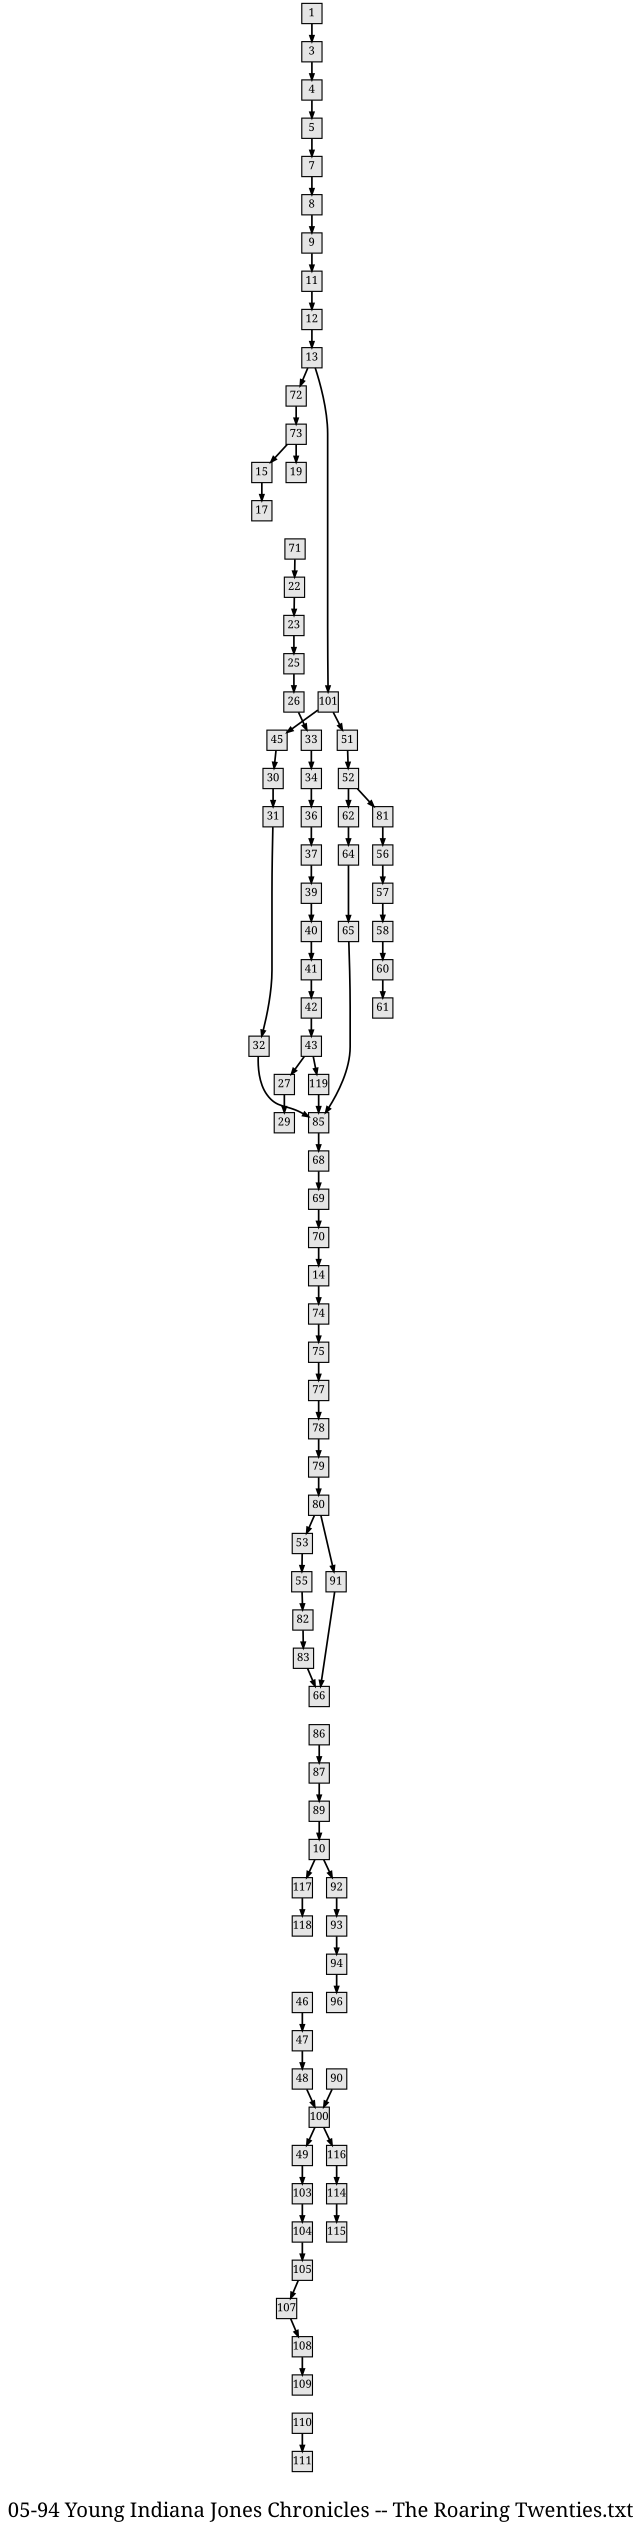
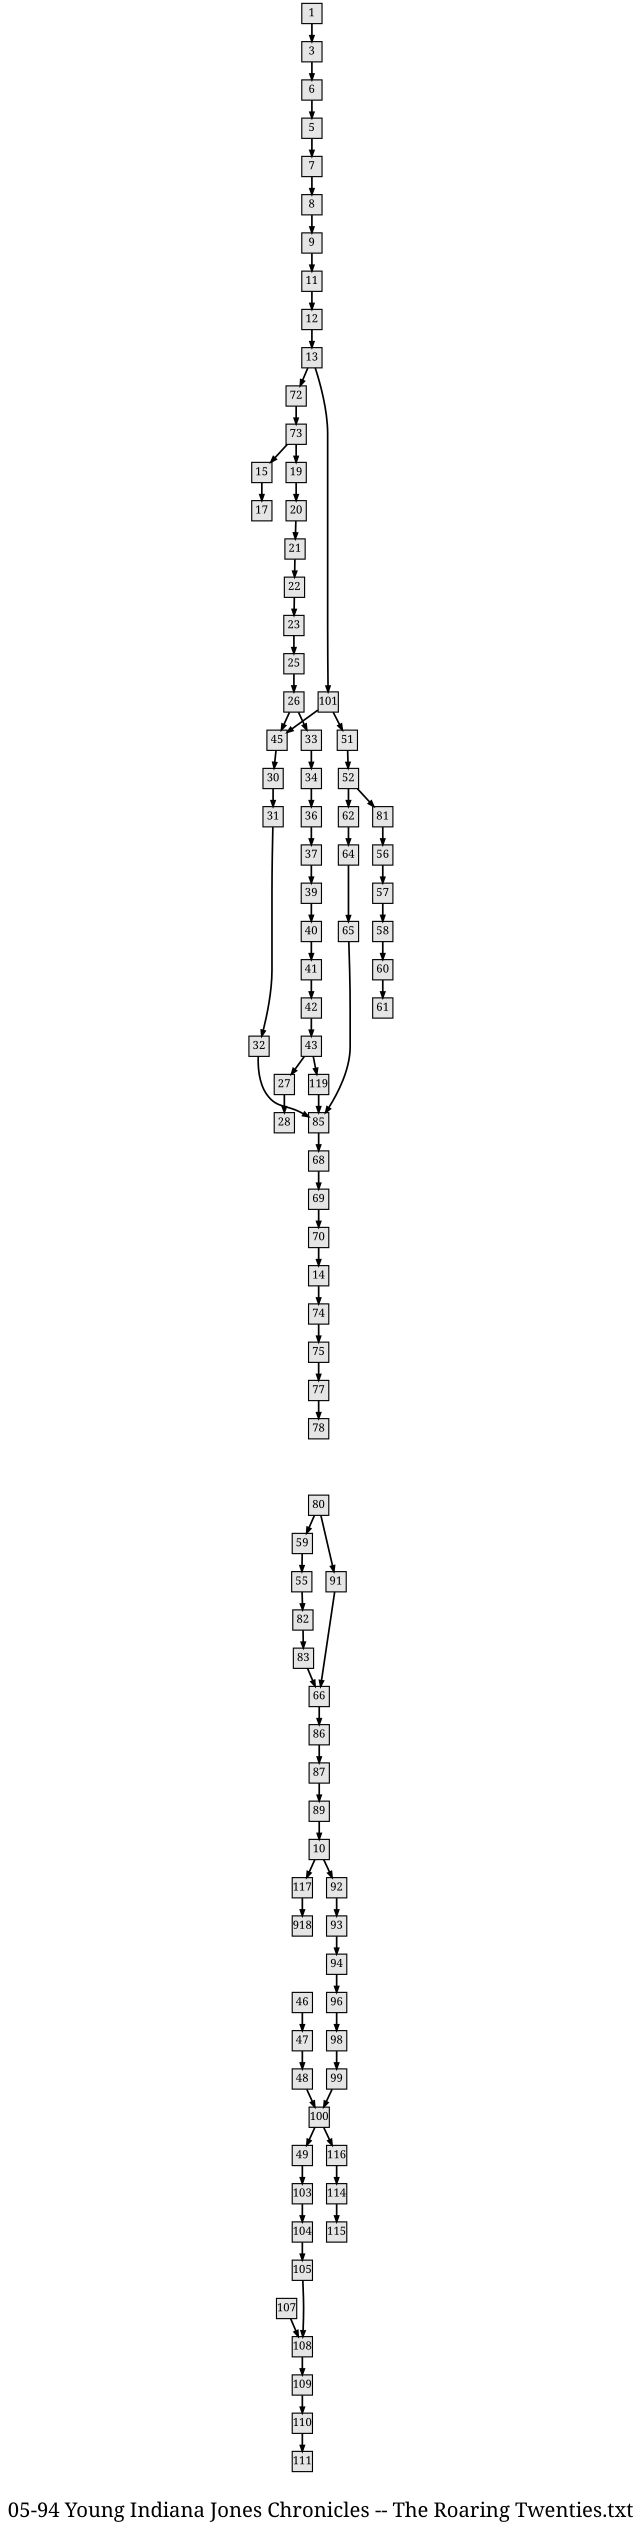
node "4": label "4" -> "6"
node "20": added
node "71": label "71" -> "21"
edge "26" -> "45": added
node "29": label "29" -> "28"
node "79": removed
node "53": label "53" -> "59"
edge "66" -> "86": added
node "118": label "118" -> "918"
node "98": added
node "90": label "90" -> "99"
edge "105" -> "107": now "105" -> "108"
edge "109" -> "110": added
